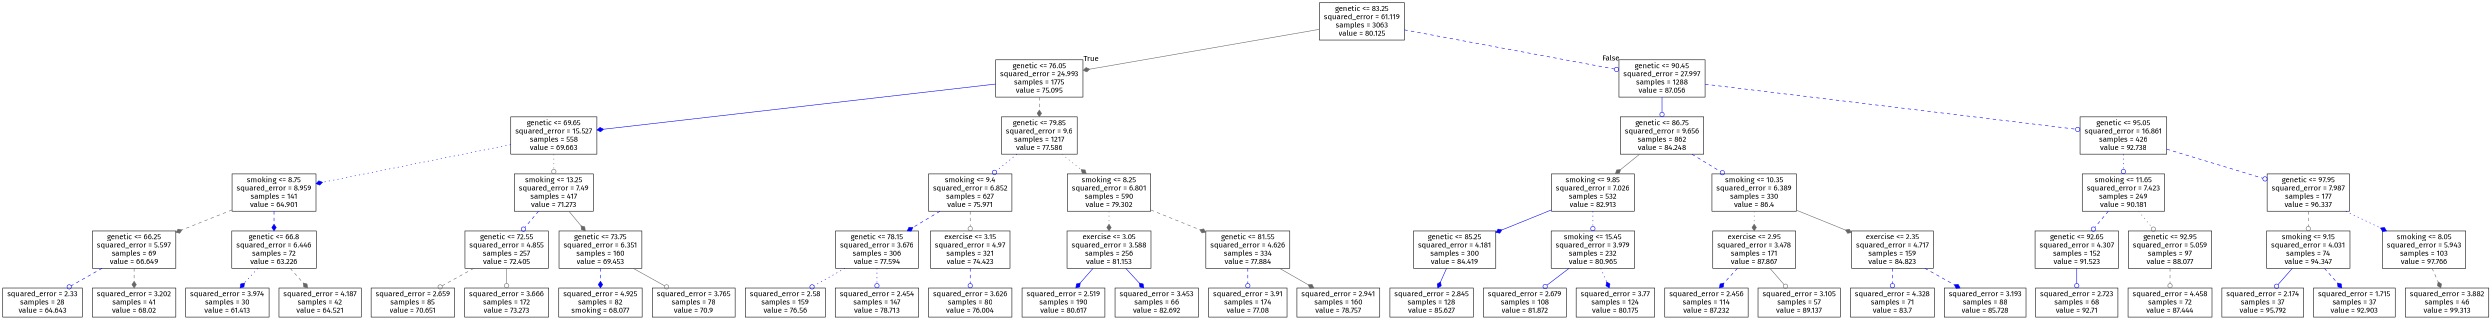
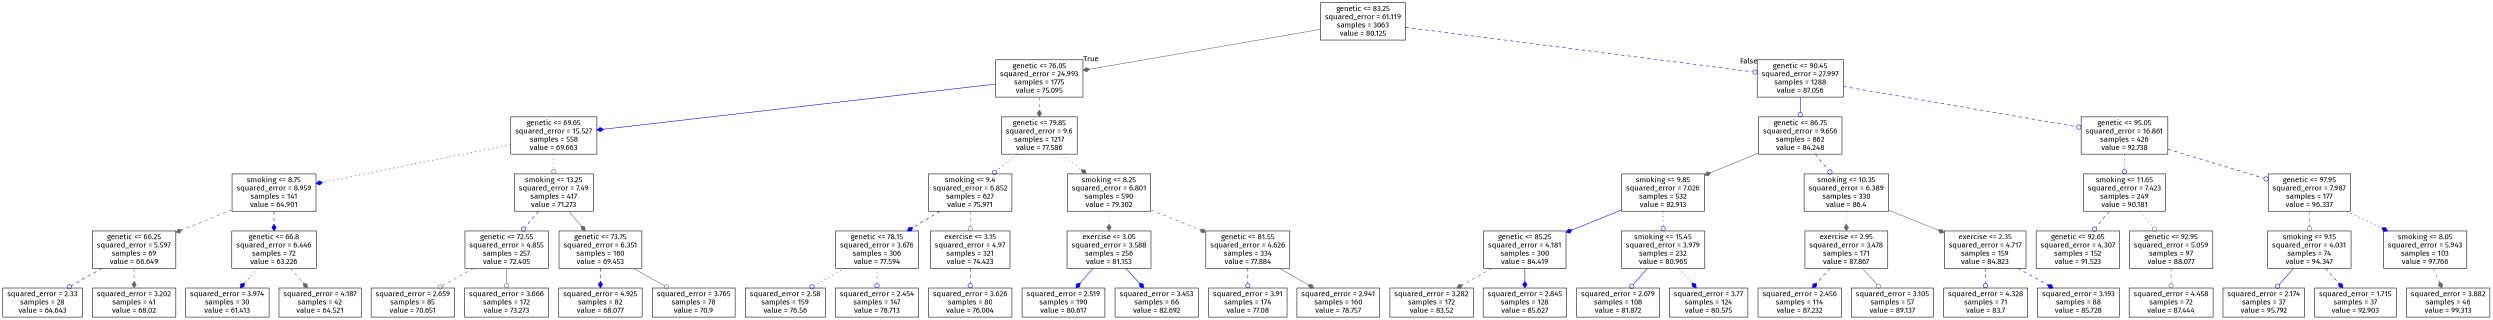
node "squared_error = 4.925 samples = 82 smoking = 68.077": label "squared_error = 4.925 samples = 82 smoking = 68.077" -> "squared_error = 4.925 samples = 82 value = 68.077"
node "squared_error = 3.282 samples = 172 value = 83.52": added
node "squared_error = 3.77 samples = 124 value = 80.175": label "squared_error = 3.77 samples = 124 value = 80.175" -> "squared_error = 3.77 samples = 124 value = 80.575"
node "squared_error = 2.723 samples = 68 value = 92.71": removed
